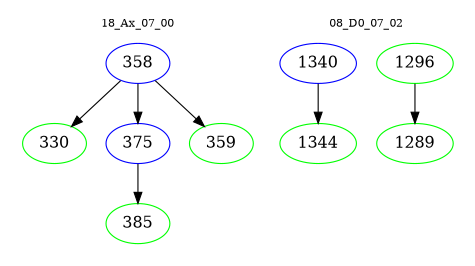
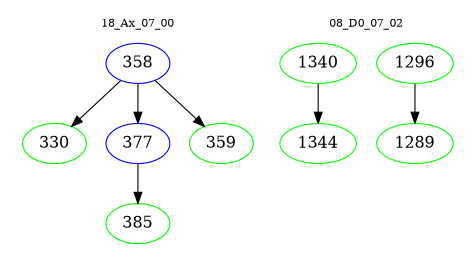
node "1340": color blue -> green
node "375": label "375" -> "377"
